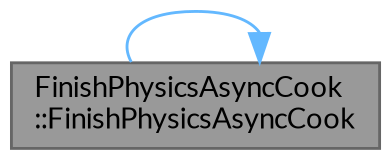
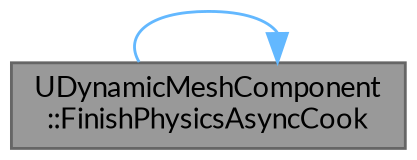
node "FinishPhysicsAsyncCook ::FinishPhysicsAsyncCook": label "FinishPhysicsAsyncCook ::FinishPhysicsAsyncCook" -> "UDynamicMeshComponent ::FinishPhysicsAsyncCook"
